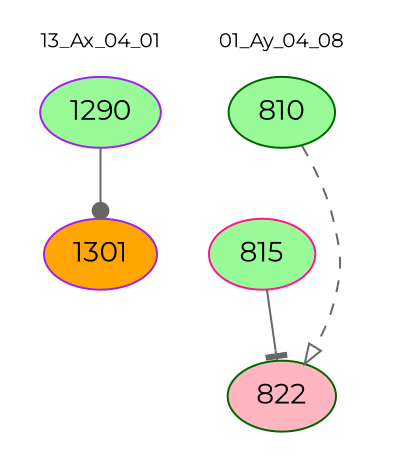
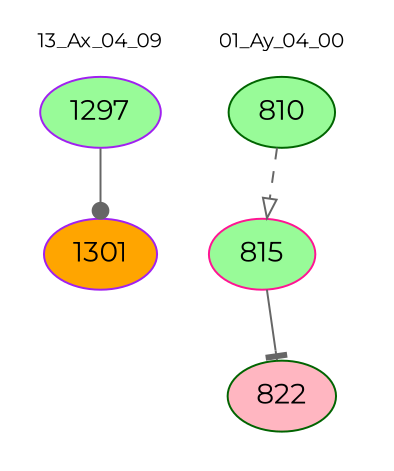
cluster "13_Ax_04_01": label "13_Ax_04_01" -> "13_Ax_04_09"
cluster "01_Ay_04_08": label "01_Ay_04_08" -> "01_Ay_04_00"
node "1290": label "1290" -> "1297"
edge "810" -> "822": now "810" -> "815"
